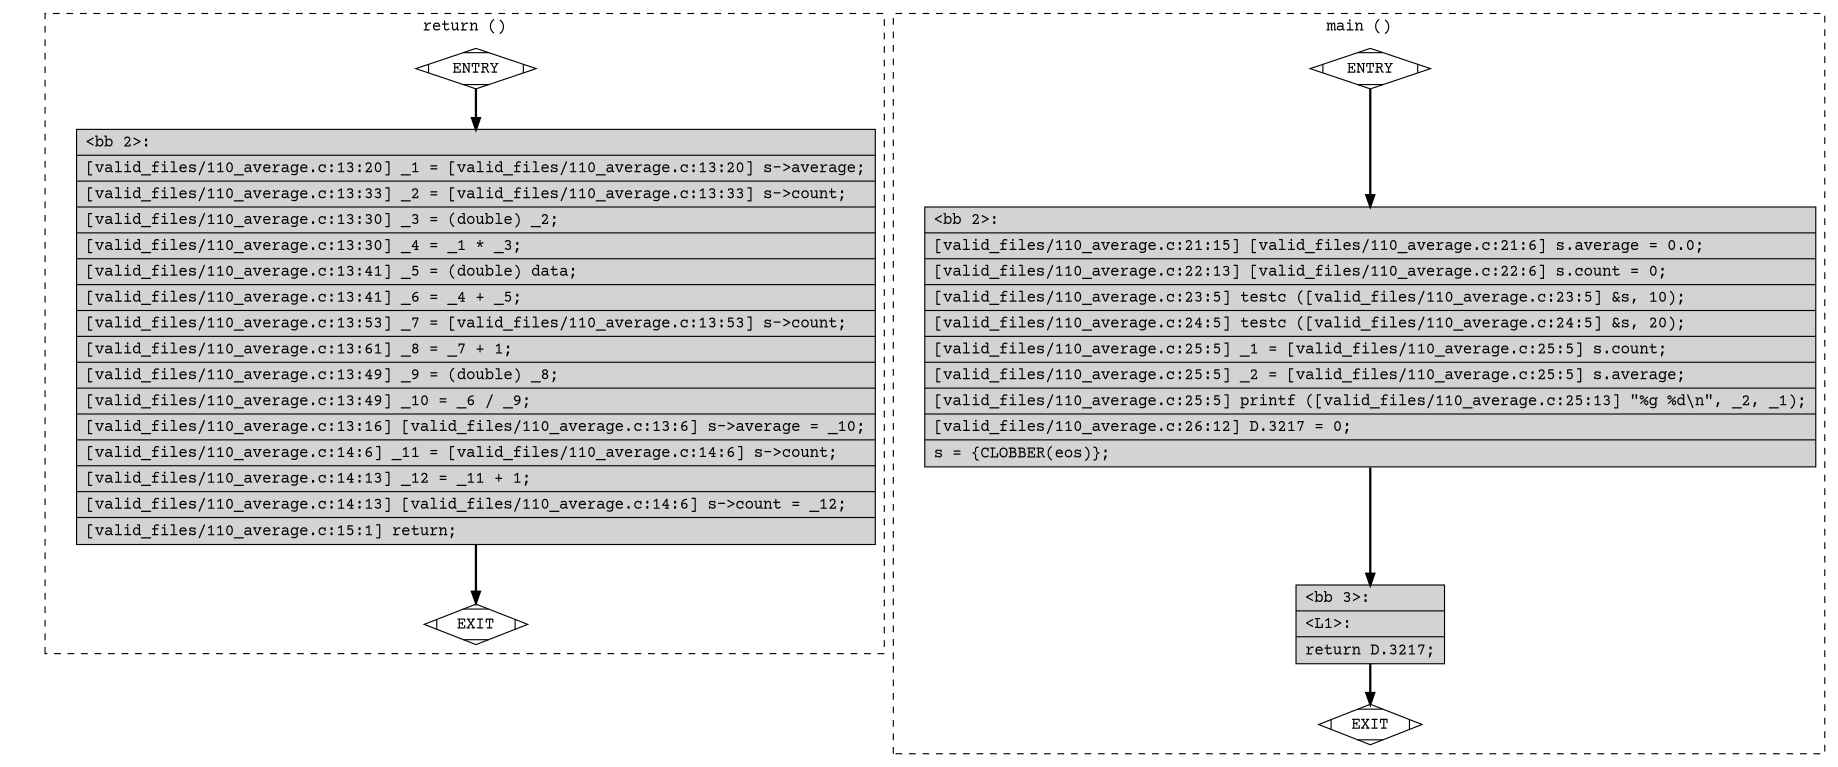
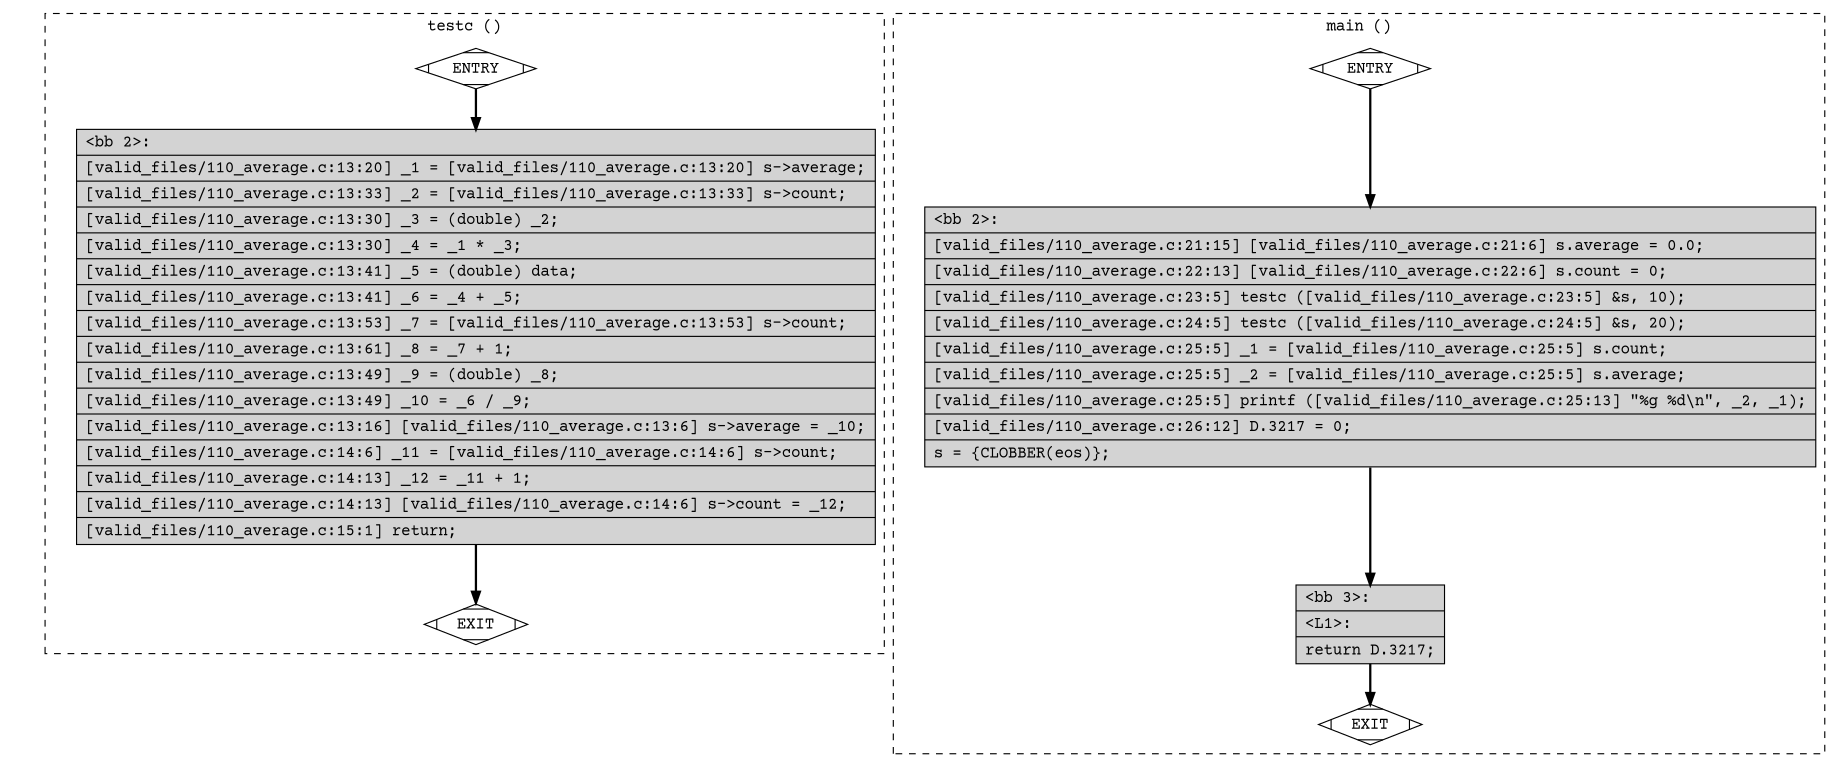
cluster "return ()": label "return ()" -> "testc ()"
